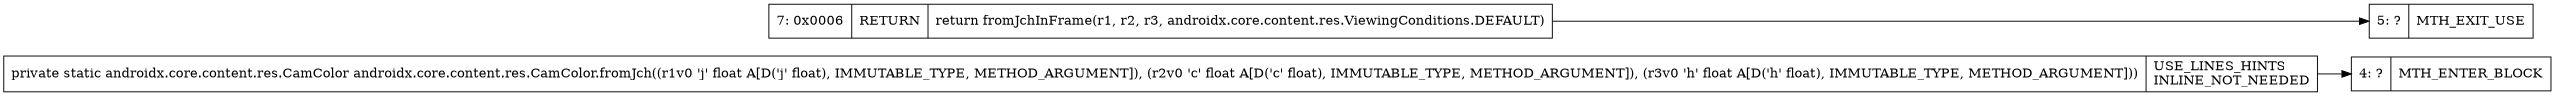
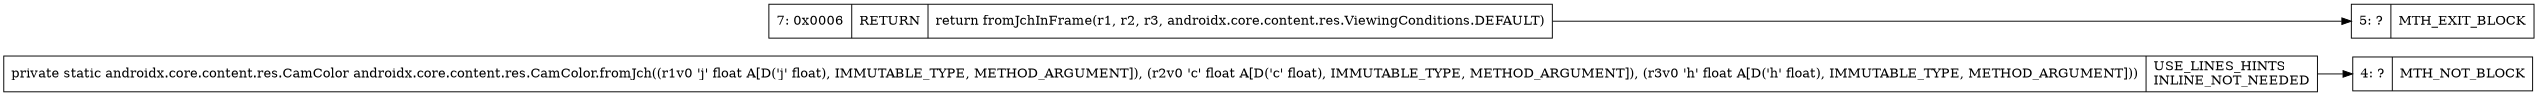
node "5: ?": text "MTH_EXIT_USE" -> "MTH_EXIT_BLOCK"
node "4: ?": text "MTH_ENTER_BLOCK" -> "MTH_NOT_BLOCK"
